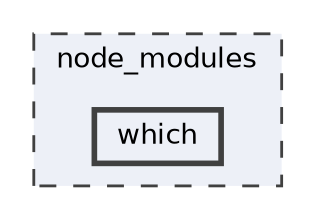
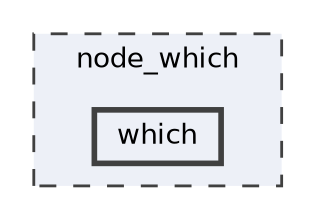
cluster "node_modules": label "node_modules" -> "node_which"
